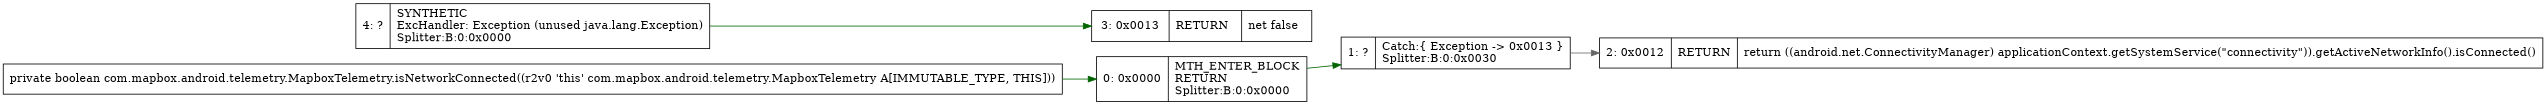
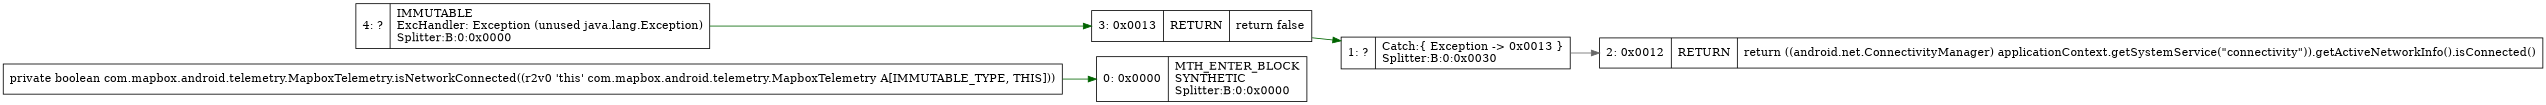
node "4: ?": text "SYNTHETIC" -> "IMMUTABLE"
node "3: 0x0013": text "net false" -> "return false"
edge "0: 0x0000" -> "1: ?": now "3: 0x0013" -> "1: ?"
node "0: 0x0000": text "RETURN" -> "SYNTHETIC"
